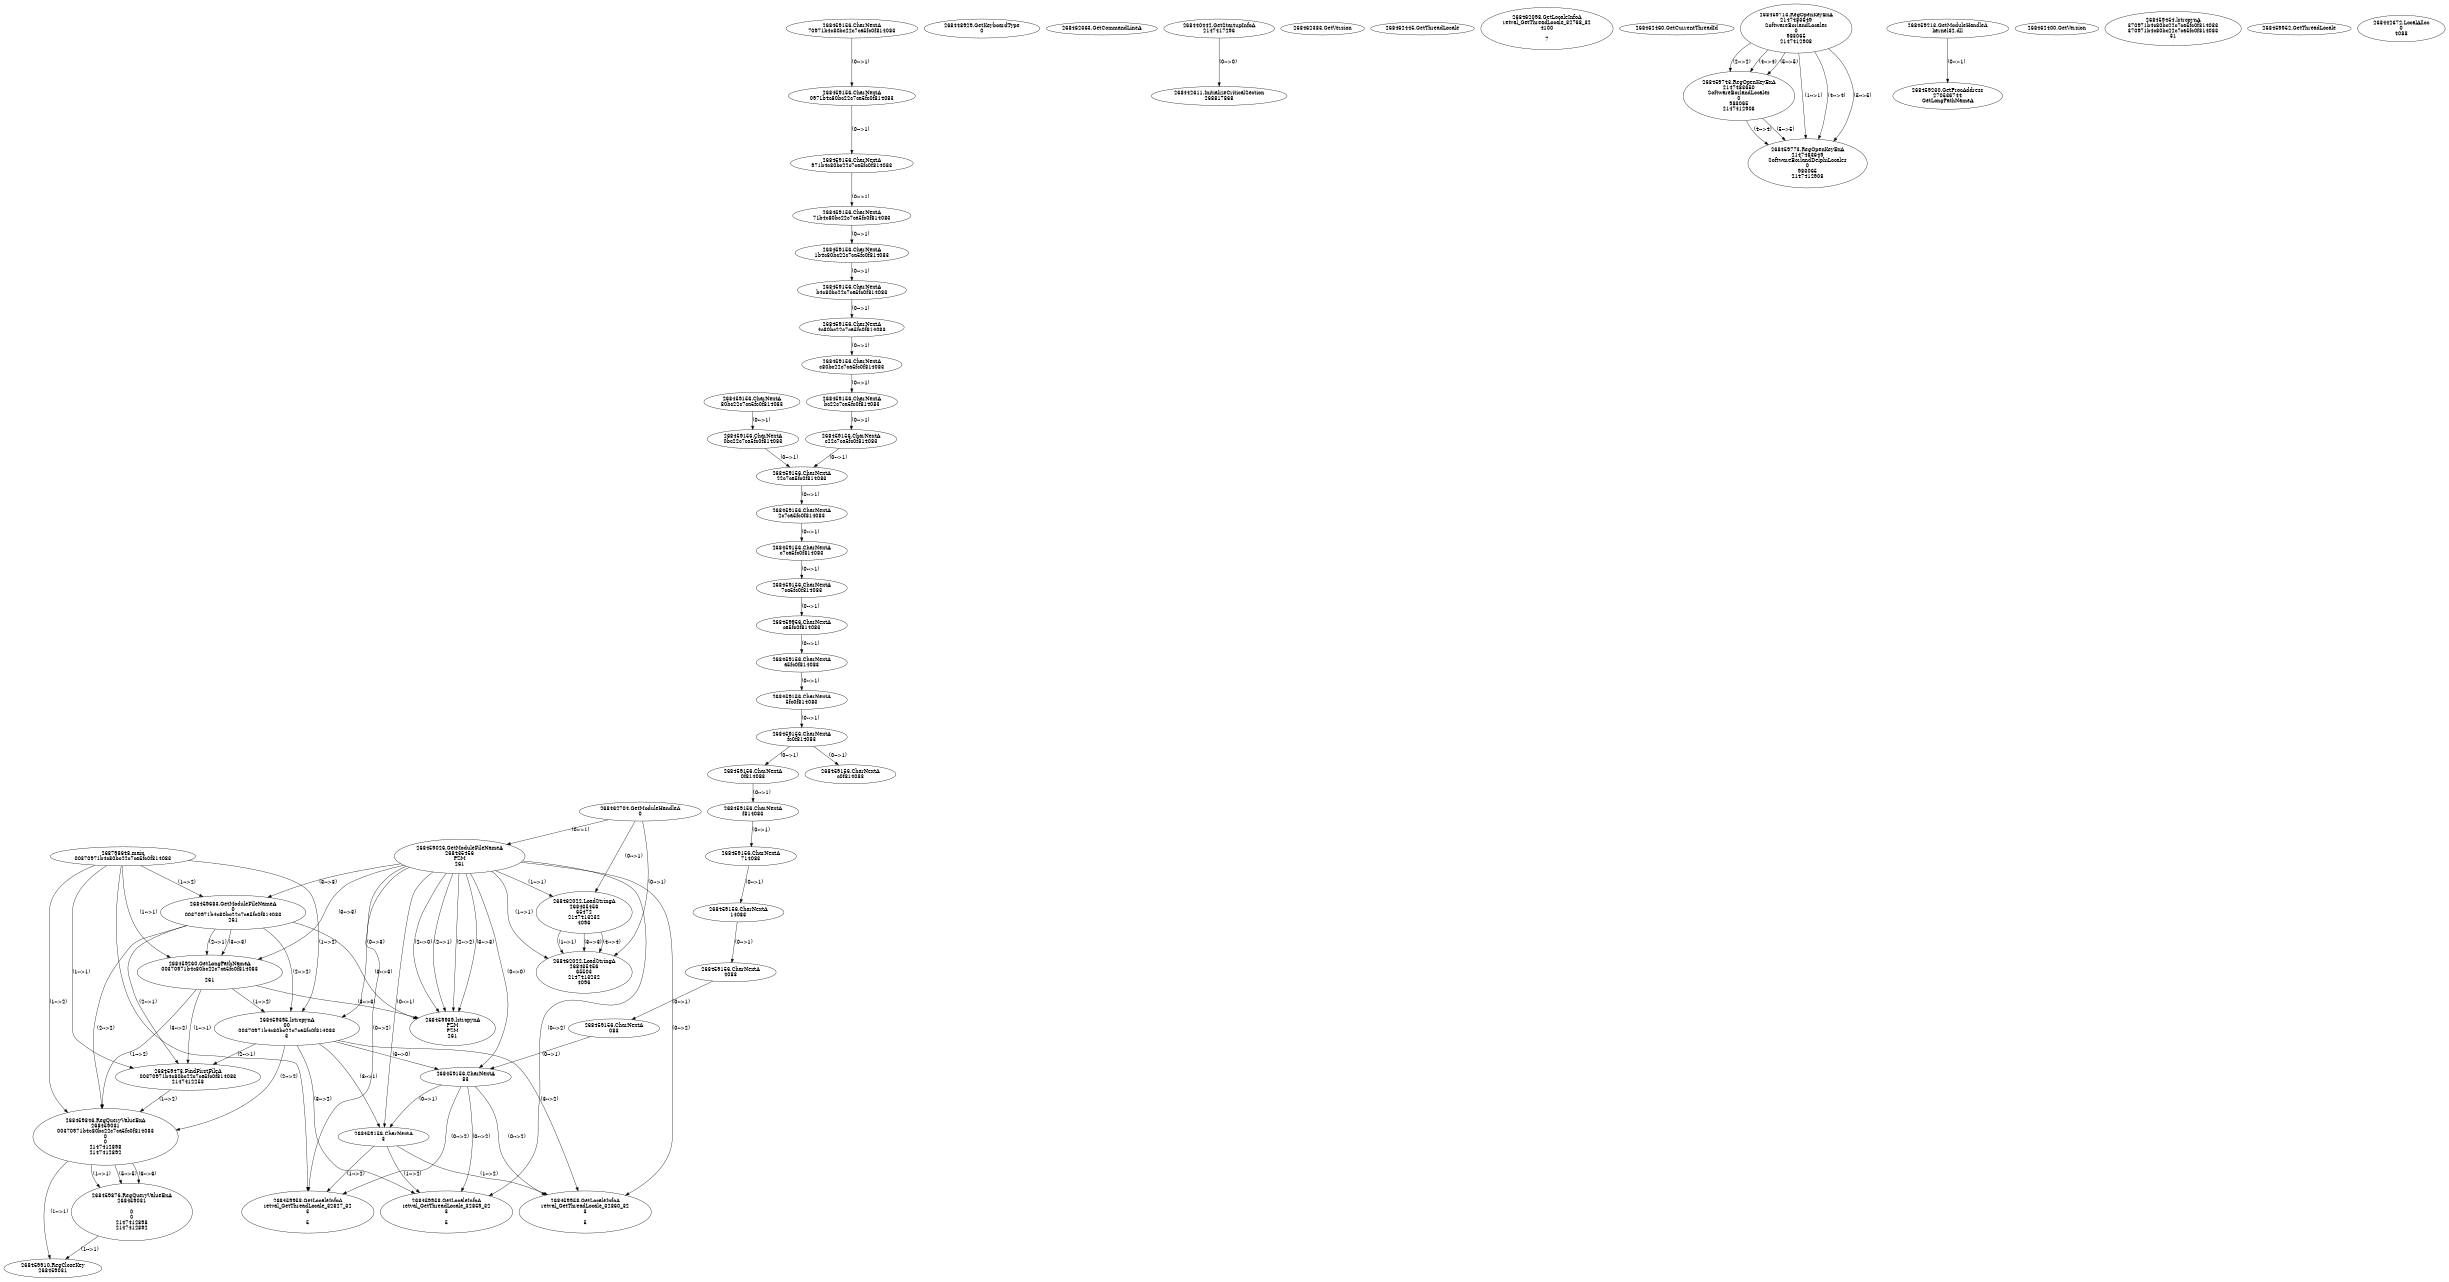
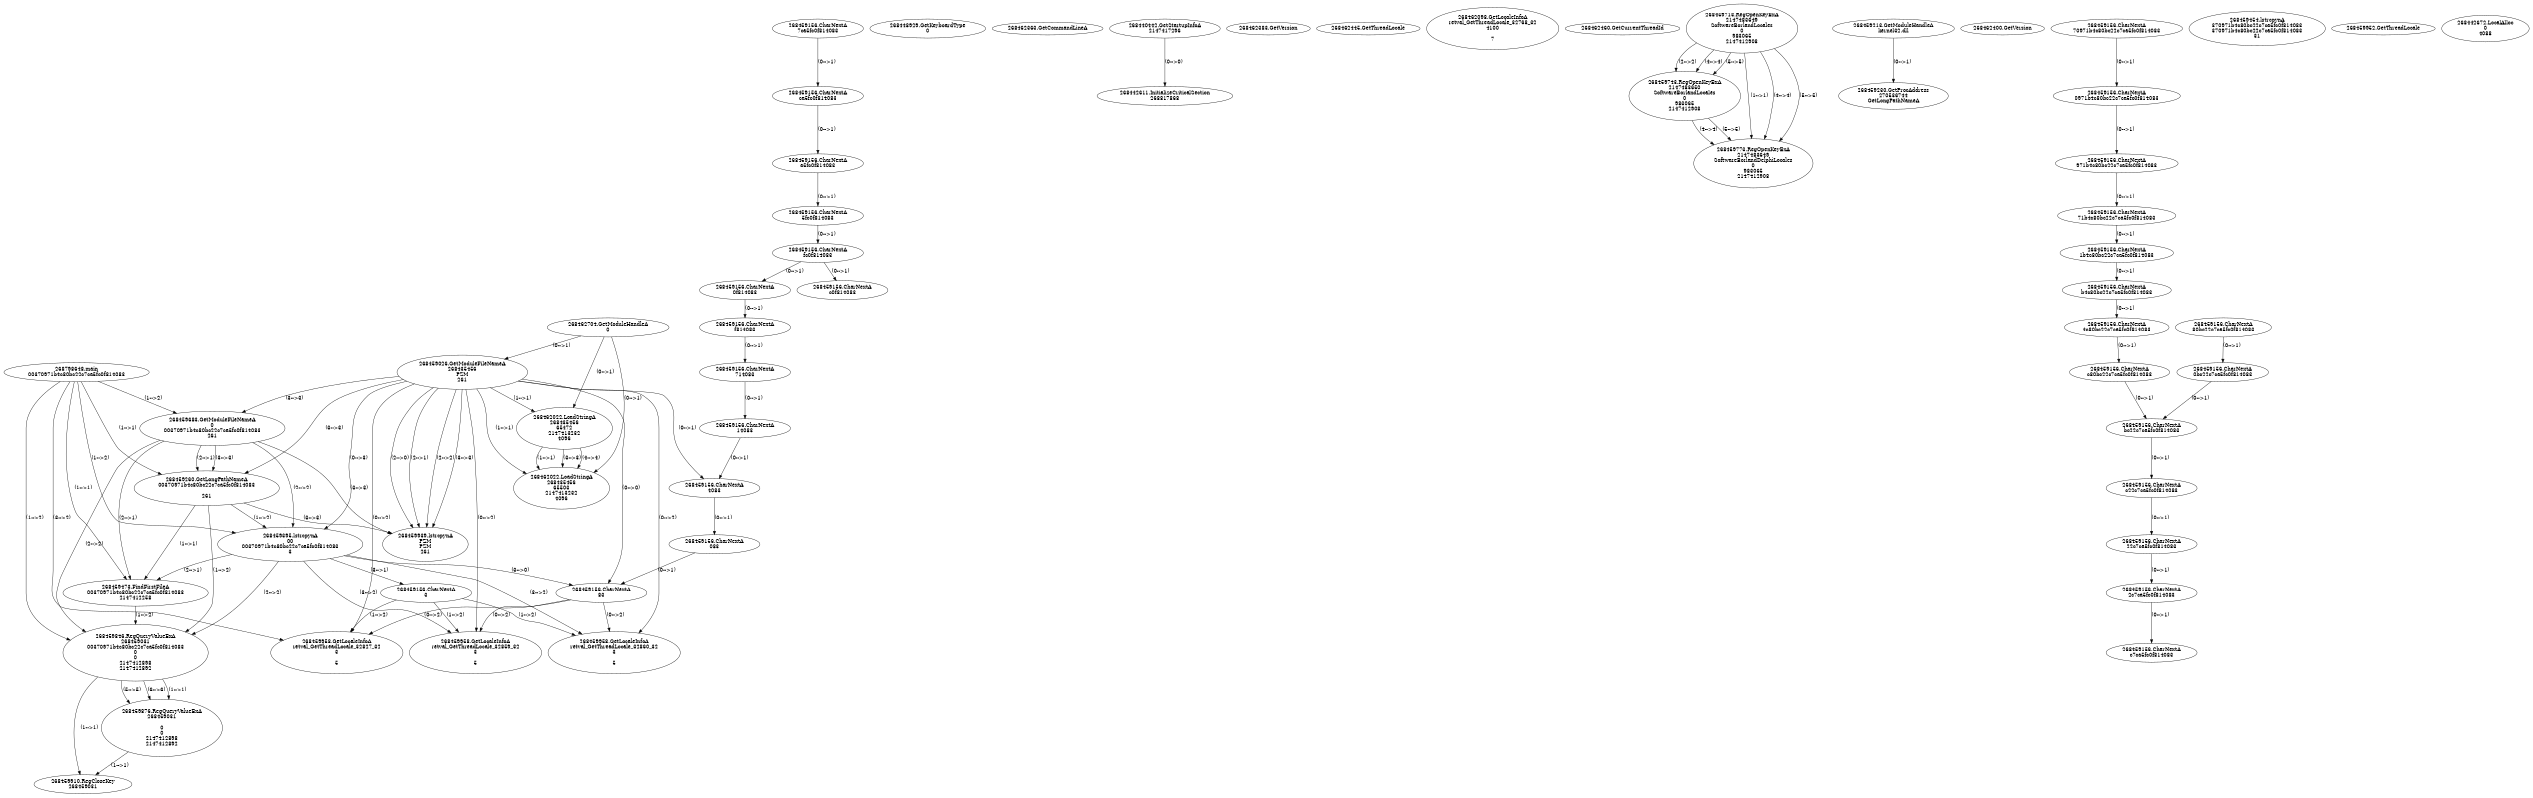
edge "268459156.CharNextA 0bc22c7ca5fc0f814083" -> "268459156.CharNextA 22c7ca5fc0f814083": now "268459156.CharNextA 0bc22c7ca5fc0f814083" -> "268459156.CharNextA bc22c7ca5fc0f814083"
edge "268459156.CharNextA c7ca5fc0f814083" -> "268459156.CharNextA 7ca5fc0f814083": removed, label "(0-->1)"
node "268459956.CharNextA ca5fc0f814083": label "268459956.CharNextA ca5fc0f814083" -> "268459156.CharNextA ca5fc0f814083"
edge "268459026.GetModuleFileNameA 268435456 PZM 261" -> "268459156.CharNextA 3": now "268459026.GetModuleFileNameA 268435456 PZM 261" -> "268459156.CharNextA 4083"
edge "268459156.CharNextA 83" -> "268459156.CharNextA 3": removed, label "(0-->1)"
